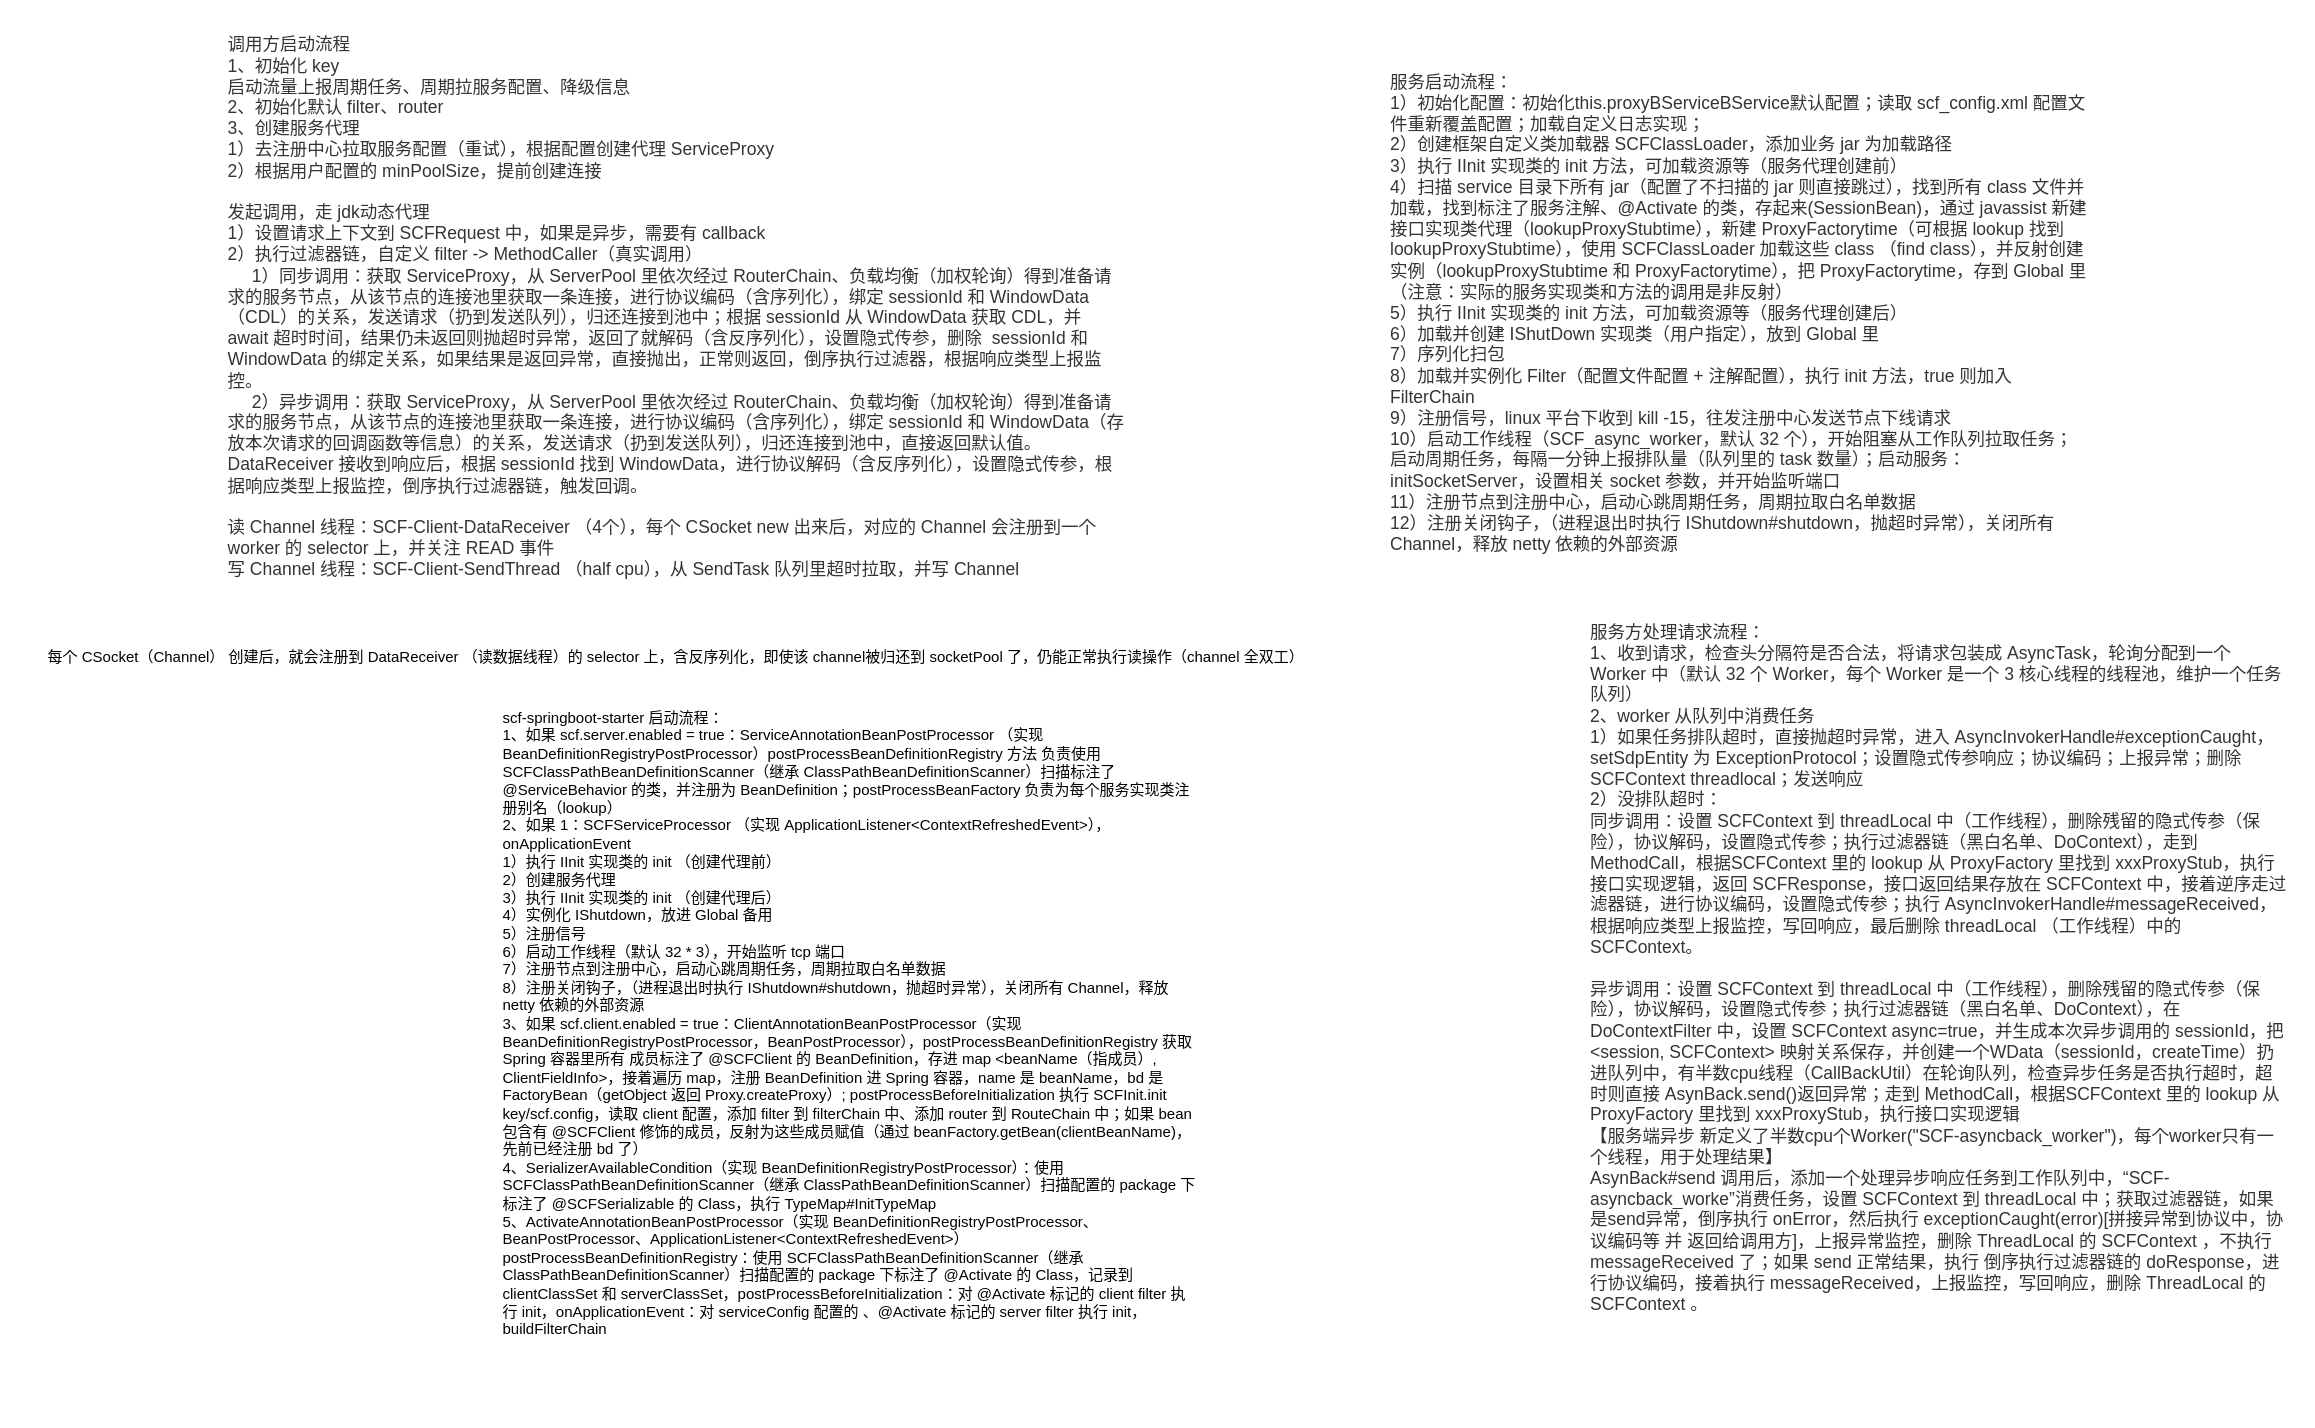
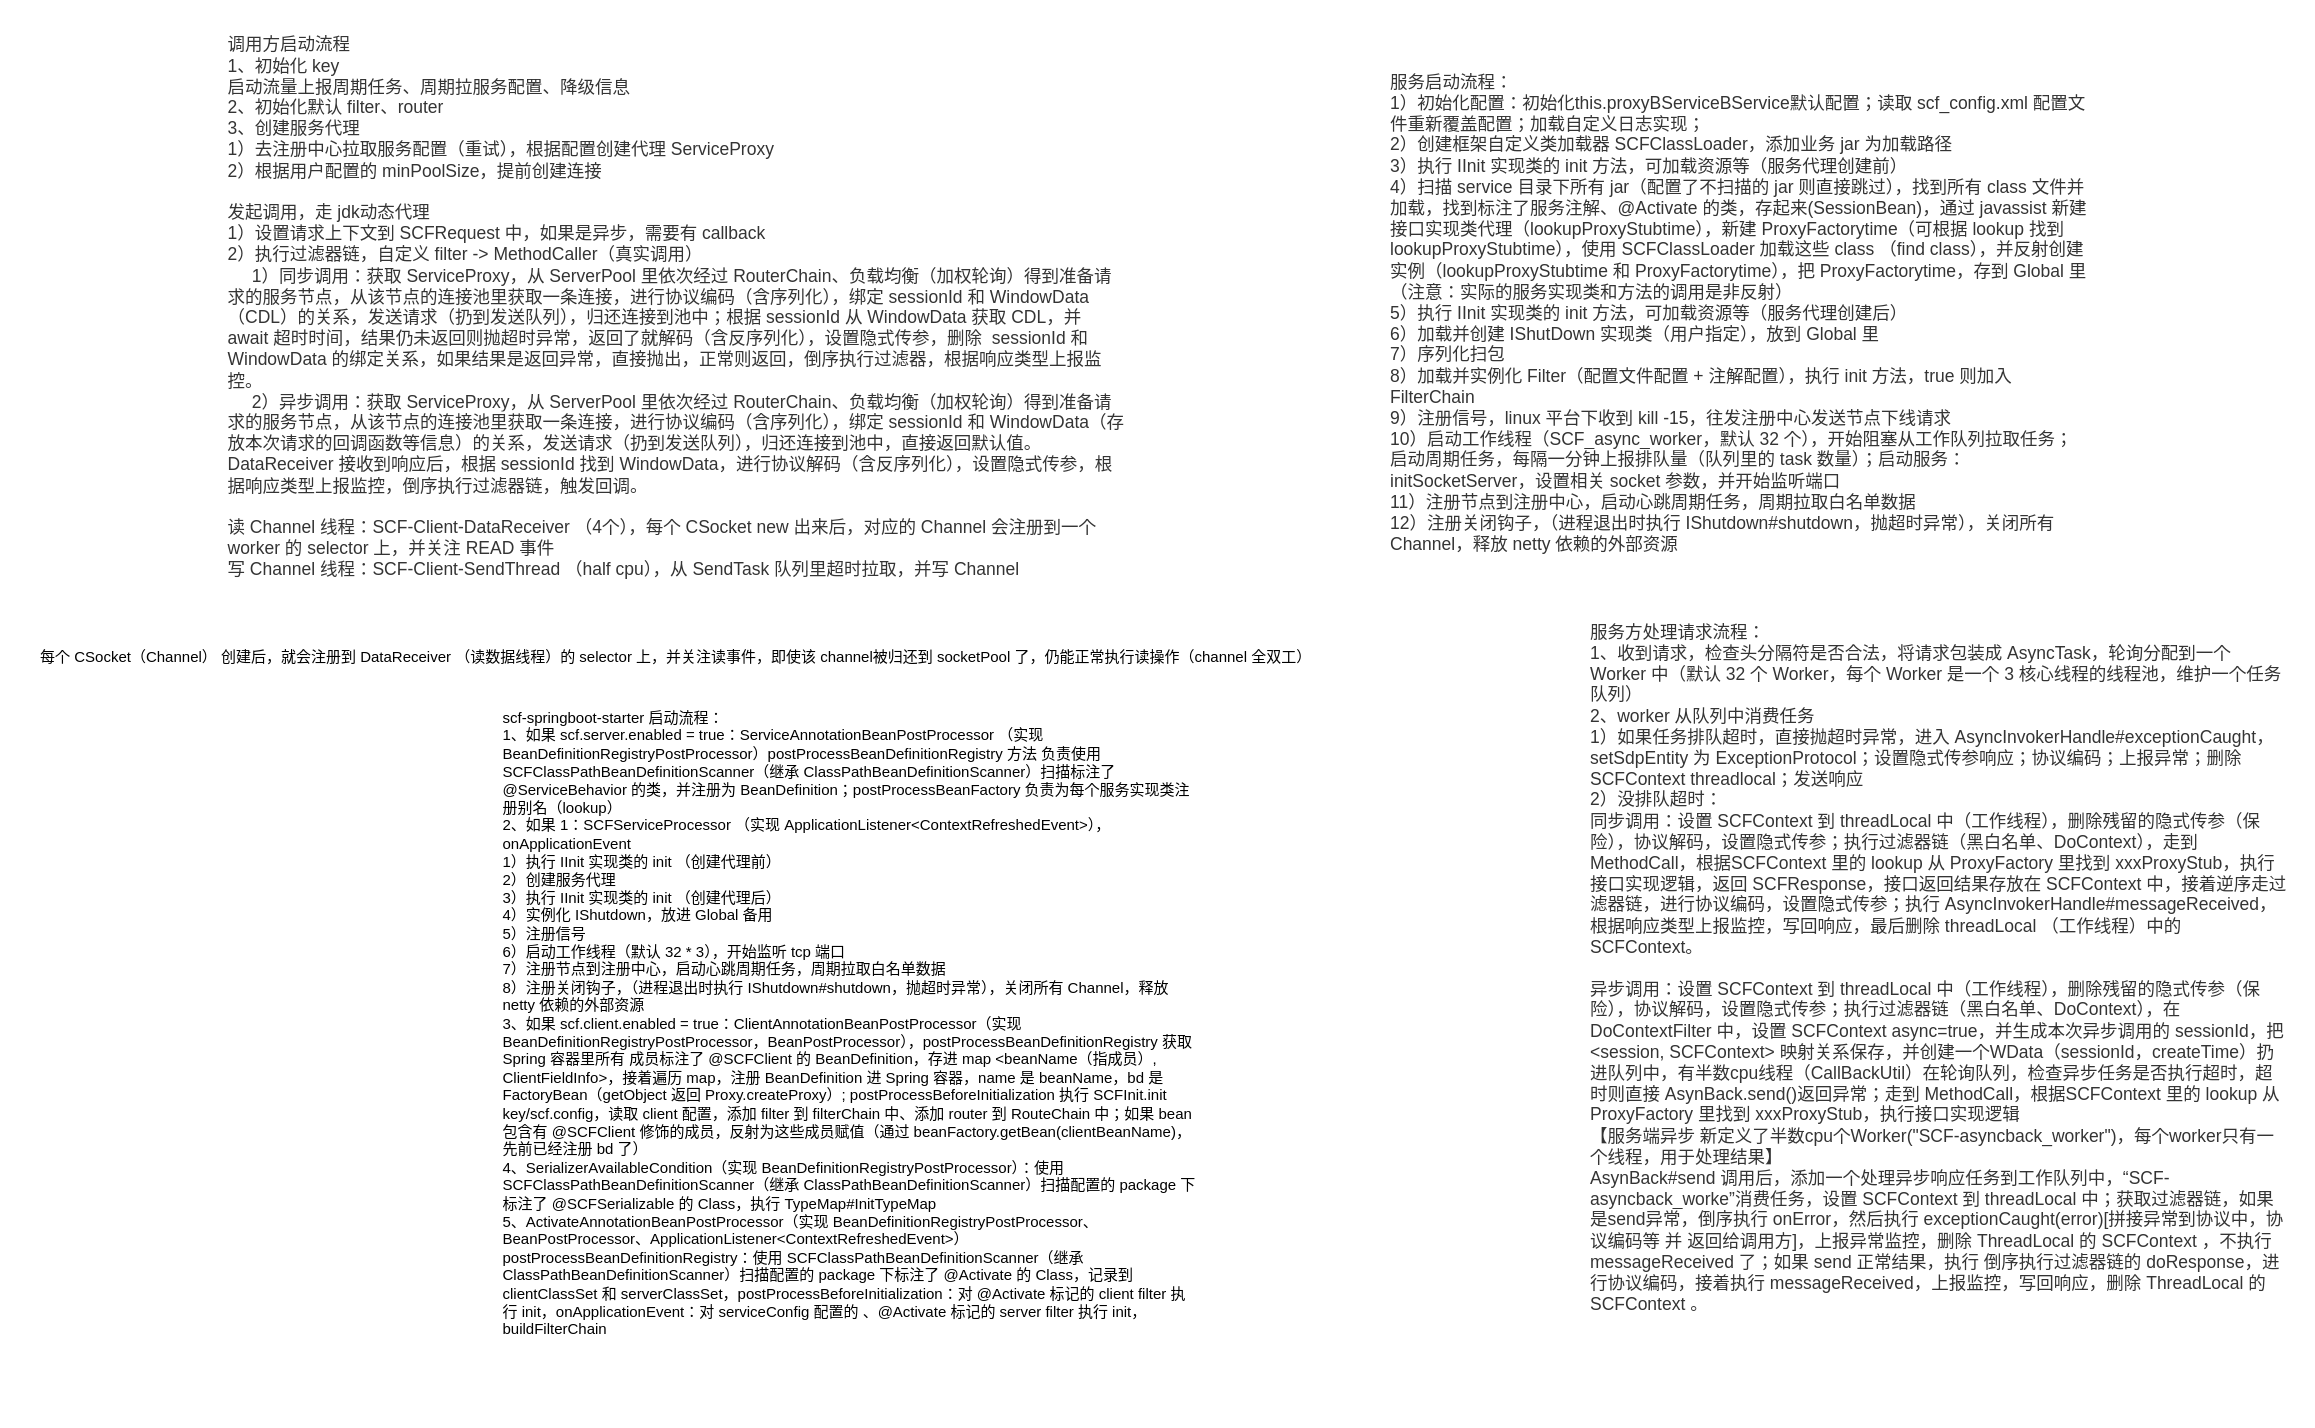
node "每个 CSocket（Channel） 创建后，就会注册到 DataReceiver （读数据线程）的 selector 上，含反序列化，即使该 channel被归还到 socketPool 了，仍能正常执行读操作（channel 全双工）": label "每个 CSocket（Channel） 创建后，就会注册到 DataReceiver （读数据线程）的 selector 上，含反序列化，即使该 channel被归还到 socketPool 了，仍能正常执行读操作（channel 全双工）" -> "每个 CSocket（Channel） 创建后，就会注册到 DataReceiver （读数据线程）的 selector 上，并关注读事件，即使该 channel被归还到 socketPool 了，仍能正常执行读操作（channel 全双工）"
